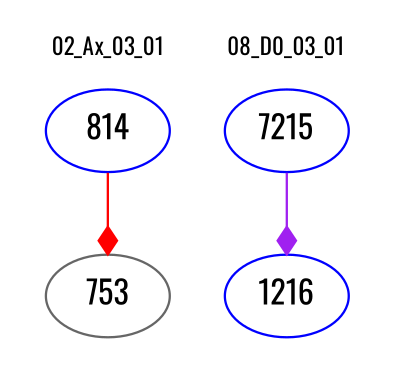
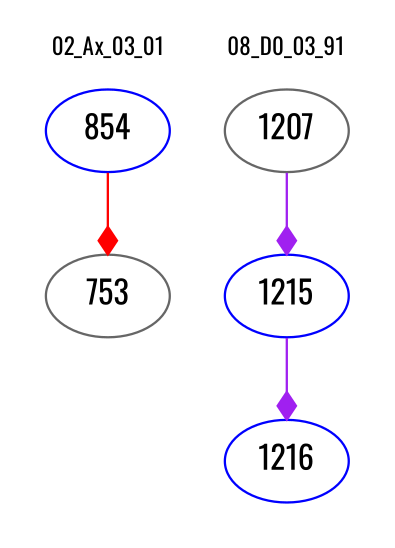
cluster "08_D0_03_01": label "08_D0_03_01" -> "08_D0_03_91"
node "814": label "814" -> "854"
node "7215": label "7215" -> "1215"
node "1207": added
